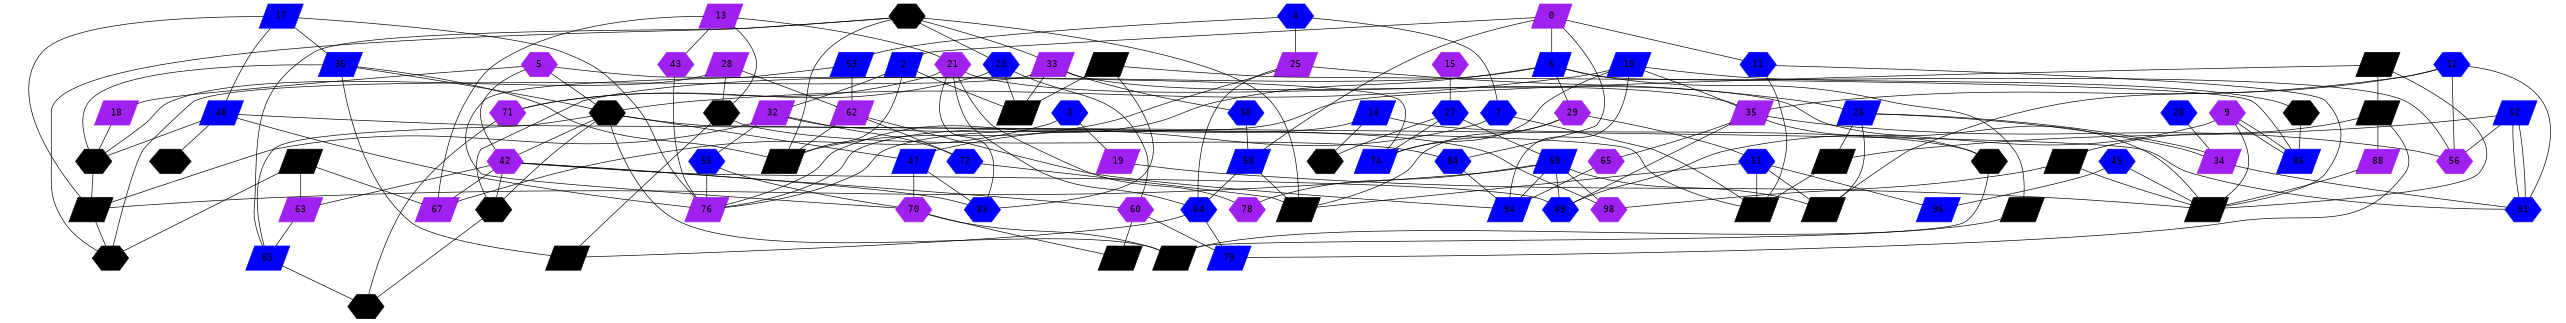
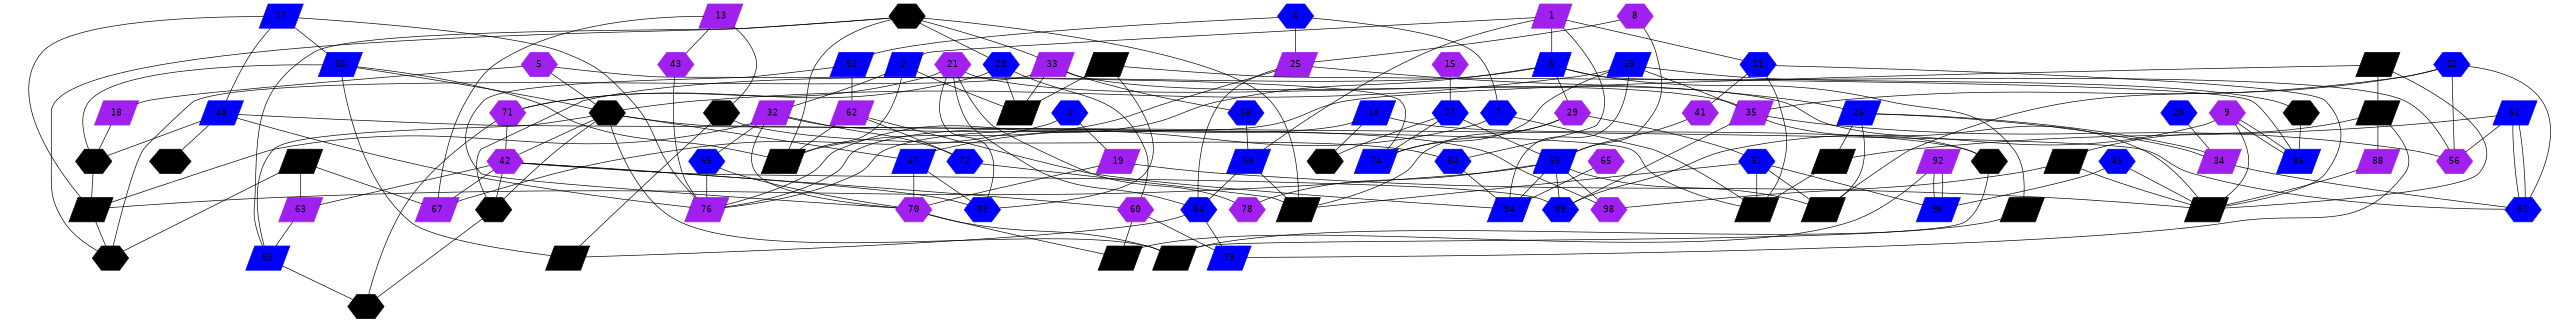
node "0": label "0" -> "1"
node "8": added
edge "13" -- "21": removed
node "28": removed
edge "5" -- "42": now "71" -- "42"
node "41": added
edge "35" -- "65": removed
node "92": added
edge "19" -- "70": added
edge "32" -- "70": added
